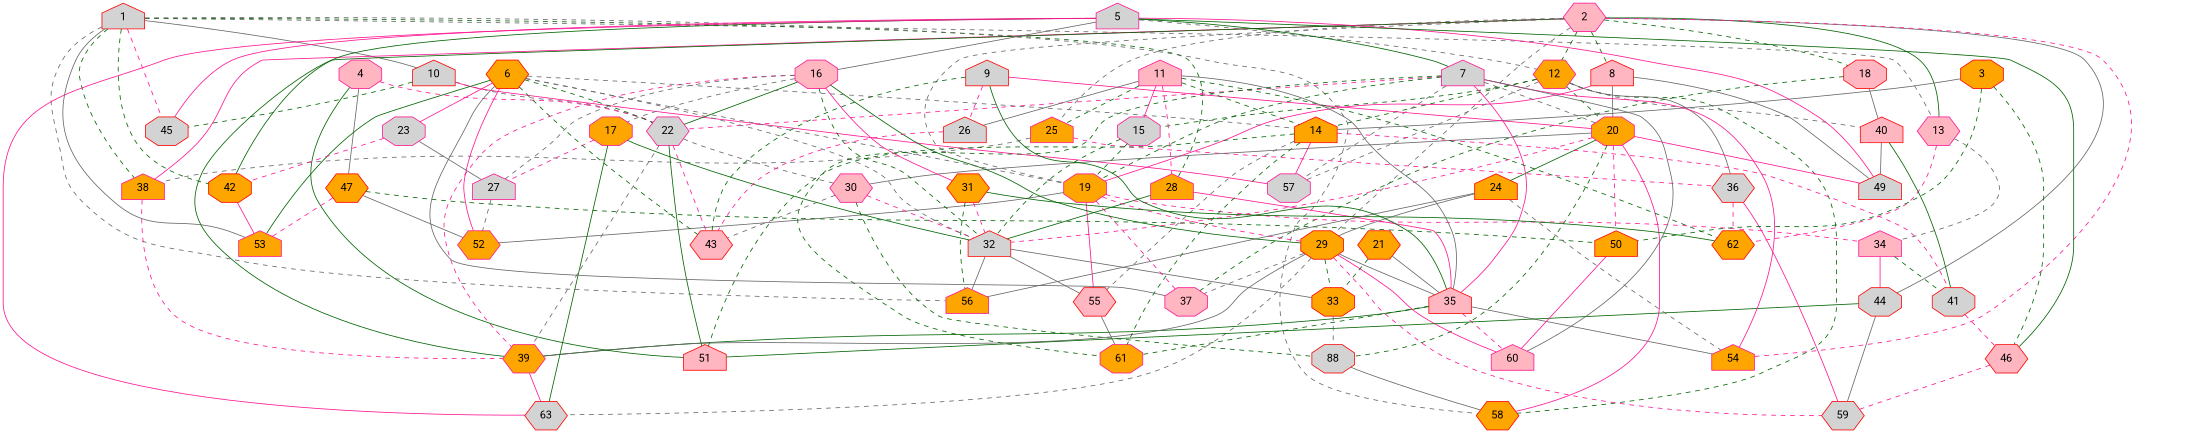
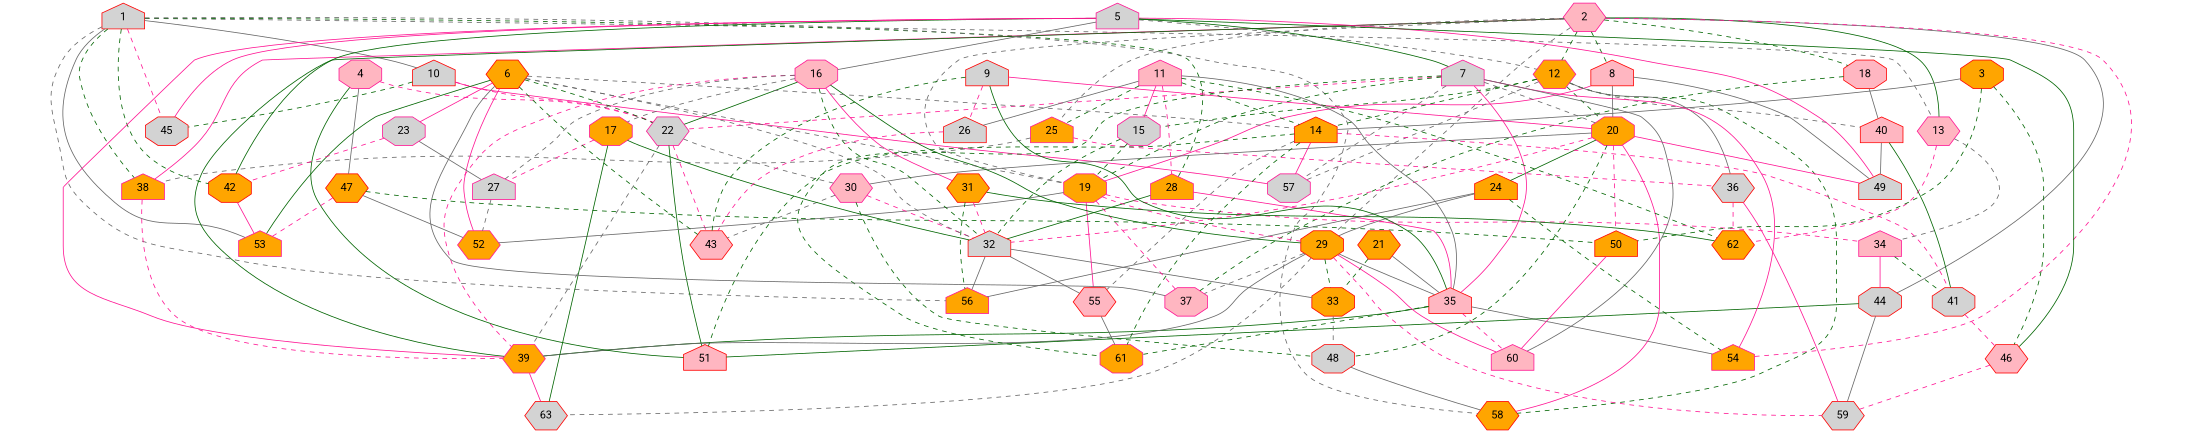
edge "5" -- "63": now "5" -- "39"
edge "10" -- "22": color gray40 -> deeppink
edge "24" -- "54": color gray40 -> darkgreen
node "88": label "88" -> "48"
